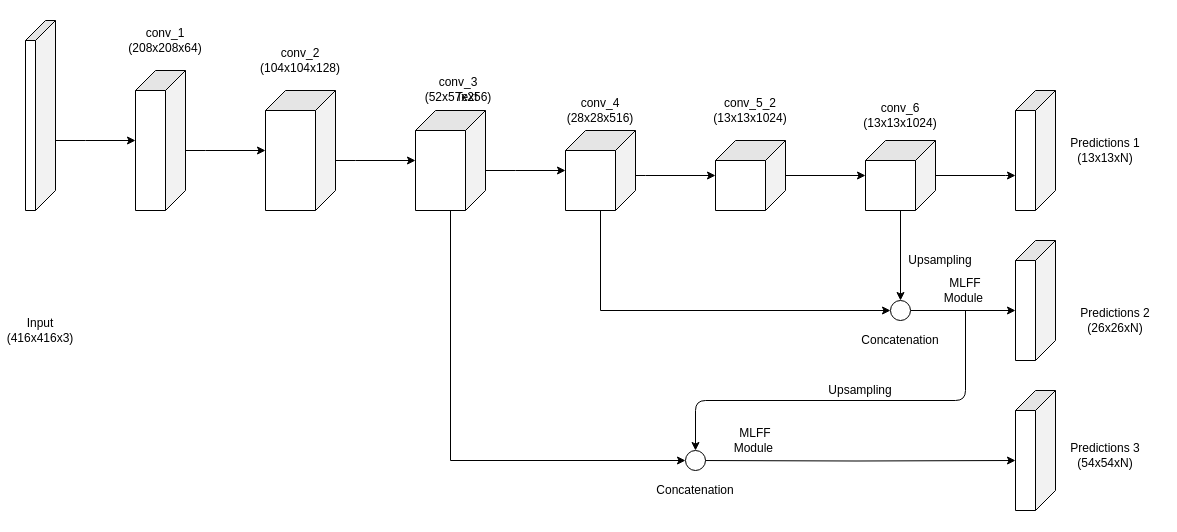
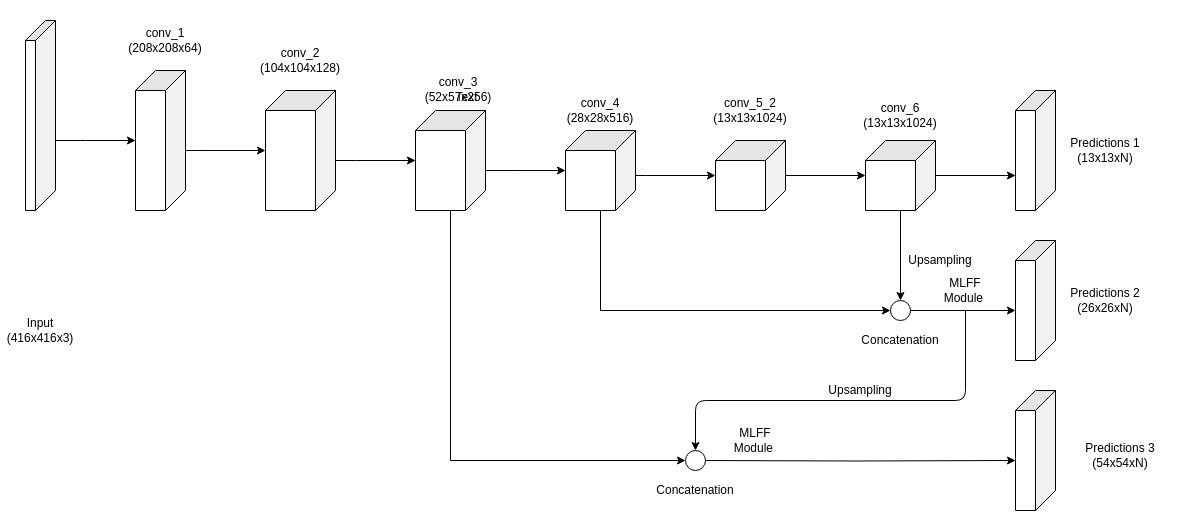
node "Predictions 2 (26x26xN)": moved (1116, 321) -> (1106, 301)
node "Predictions 3 (54x54xN)": moved (1106, 456) -> (1121, 456)
